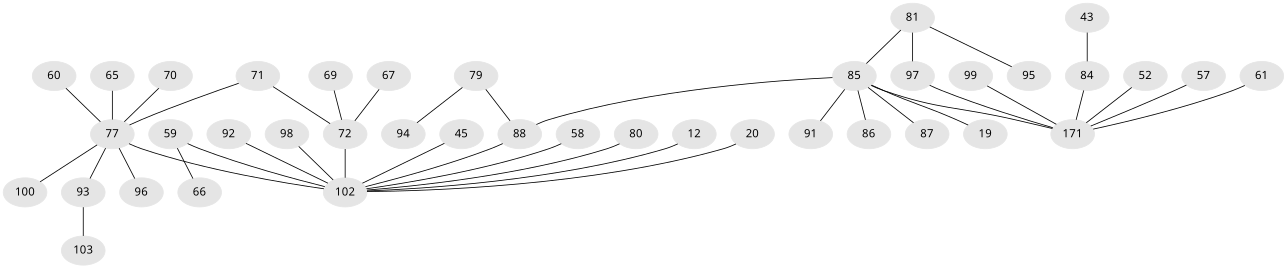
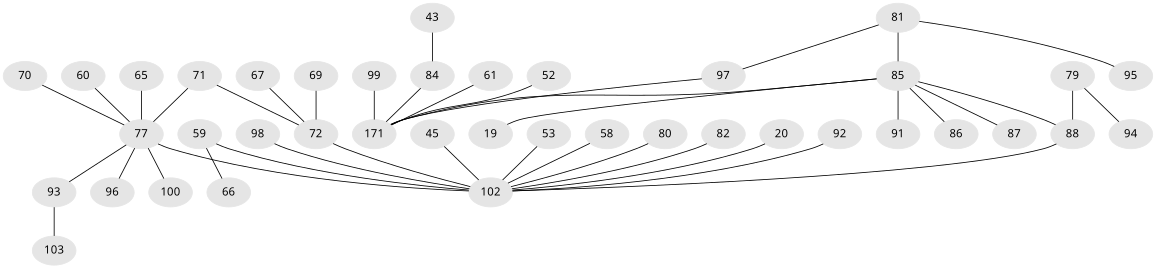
node "57": removed
node "53": added
node "12": label "12" -> "82"
